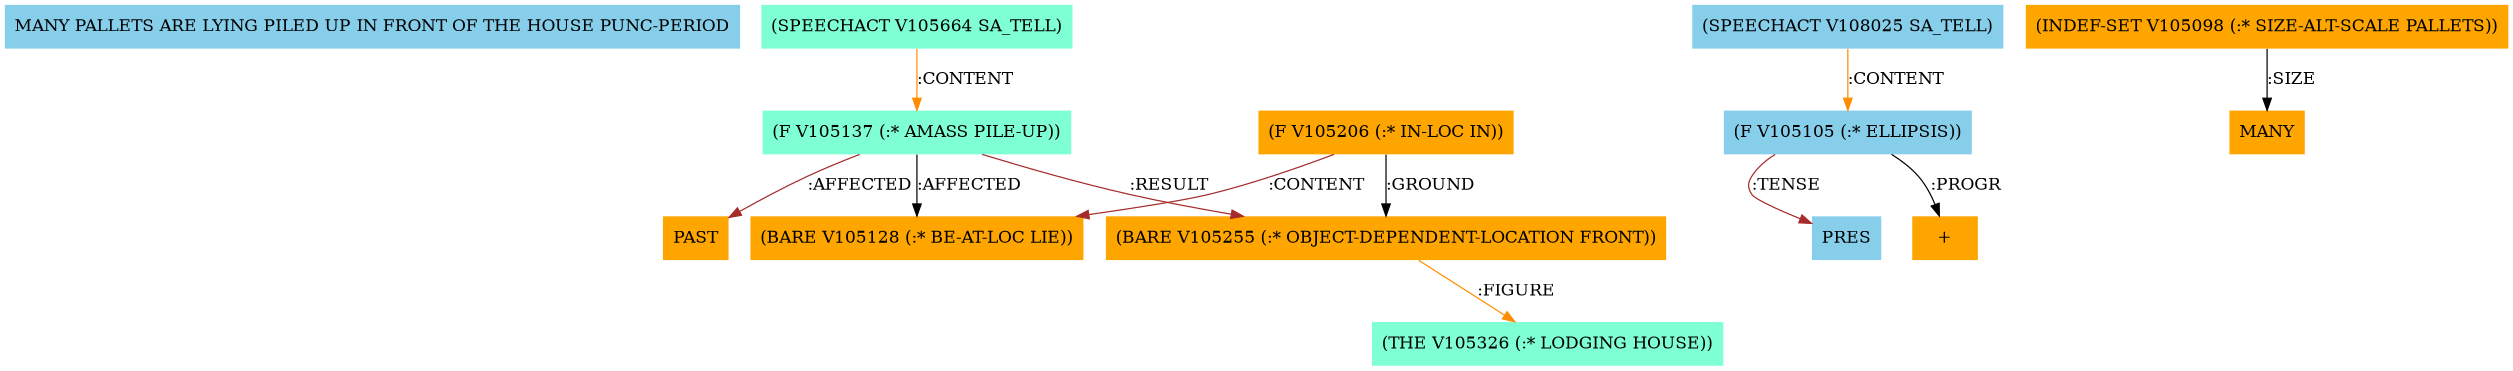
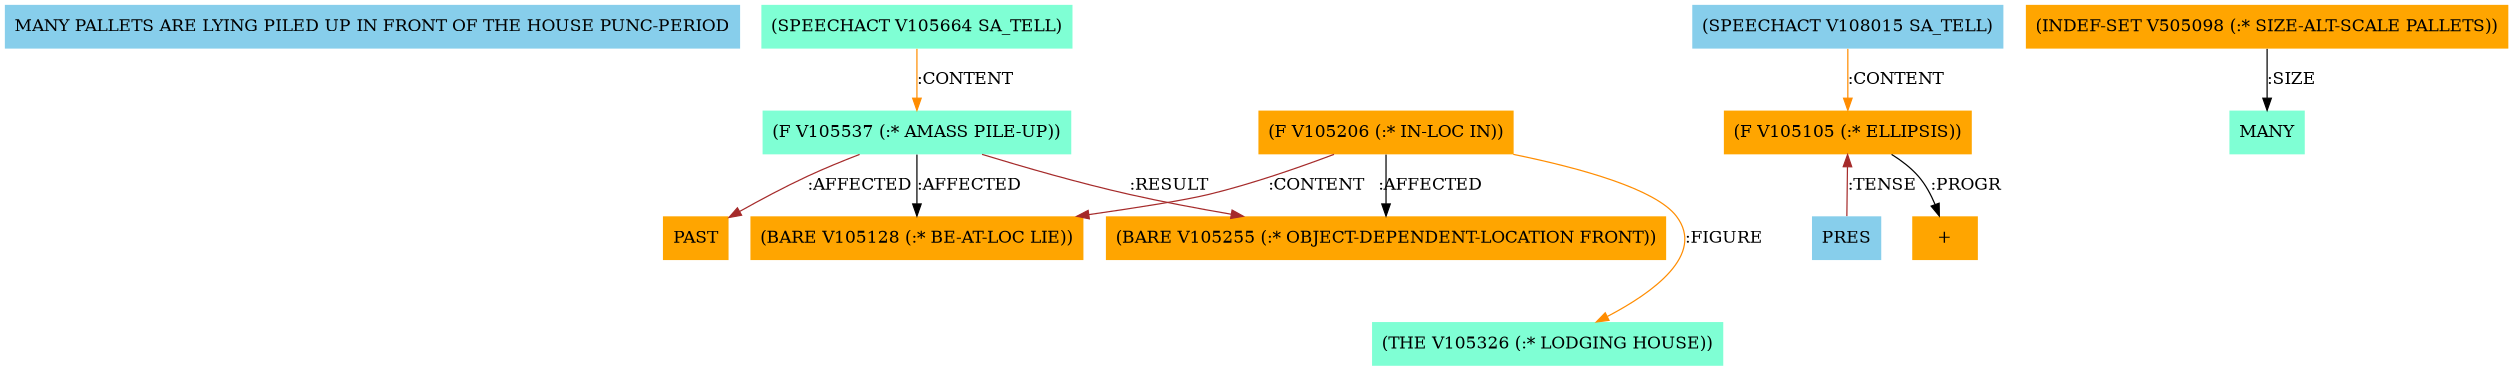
node "(SPEECHACT V108025 SA_TELL)": label "(SPEECHACT V108025 SA_TELL)" -> "(SPEECHACT V108015 SA_TELL)"
node "(INDEF-SET V105098 (:* SIZE-ALT-SCALE PALLETS))": label "(INDEF-SET V105098 (:* SIZE-ALT-SCALE PALLETS))" -> "(INDEF-SET V505098 (:* SIZE-ALT-SCALE PALLETS))"
node "(F V105137 (:* AMASS PILE-UP))": label "(F V105137 (:* AMASS PILE-UP))" -> "(F V105537 (:* AMASS PILE-UP))"
node "(F V105105 (:* ELLIPSIS))": fillcolor skyblue -> orange
node "MANY": fillcolor orange -> aquamarine
edge "(F V105206 (:* IN-LOC IN))" -> "(BARE V105255 (:* OBJECT-DEPENDENT-LOCATION FRONT))": label ":GROUND" -> ":AFFECTED"
edge "(F V105105 (:* ELLIPSIS))" -> "PRES": reversed
edge "(BARE V105255 (:* OBJECT-DEPENDENT-LOCATION FRONT))" -> "(THE V105326 (:* LODGING HOUSE))": now "(F V105206 (:* IN-LOC IN))" -> "(THE V105326 (:* LODGING HOUSE))"
